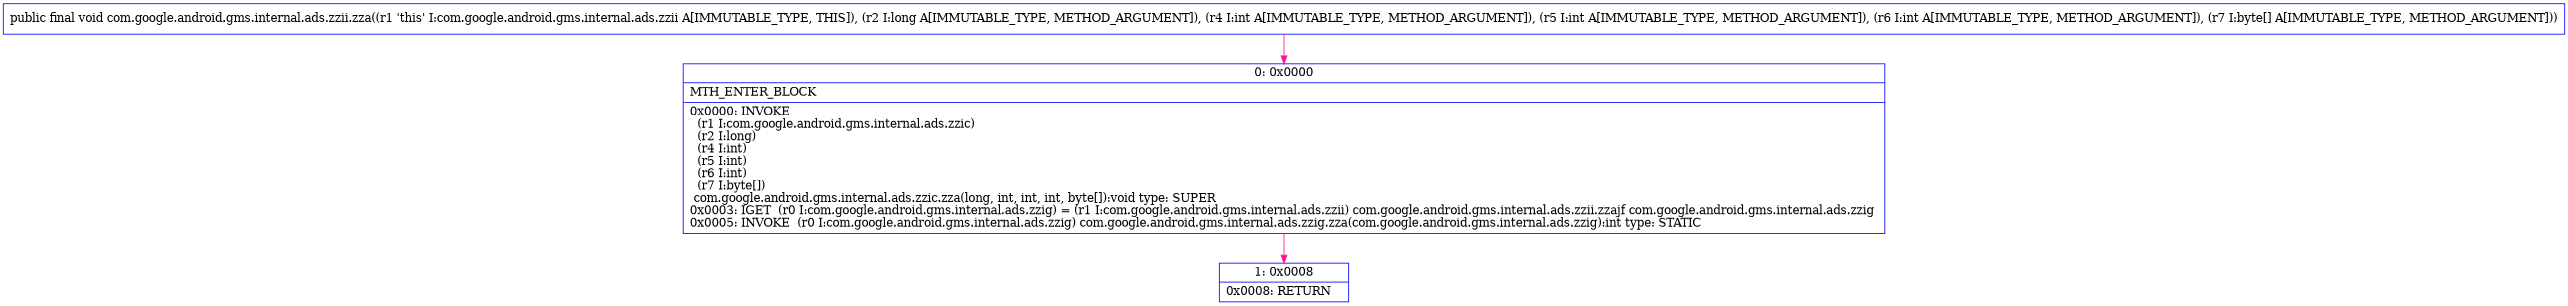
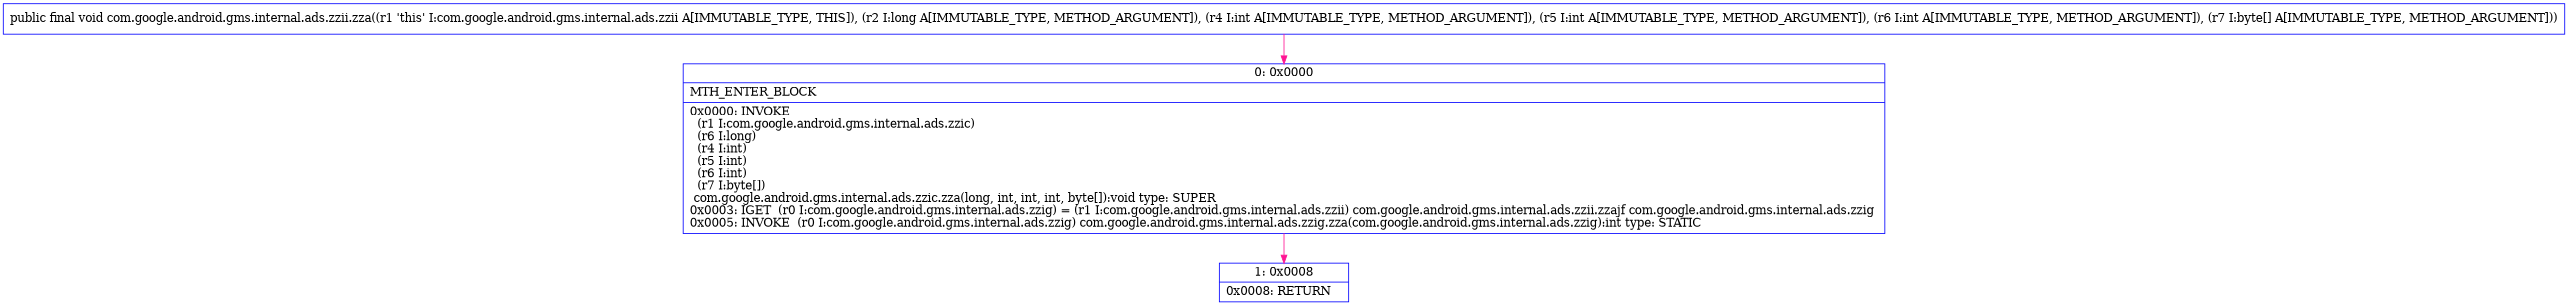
node "0: 0x0000": text "(r2 I:long)" -> "(r6 I:long)"
